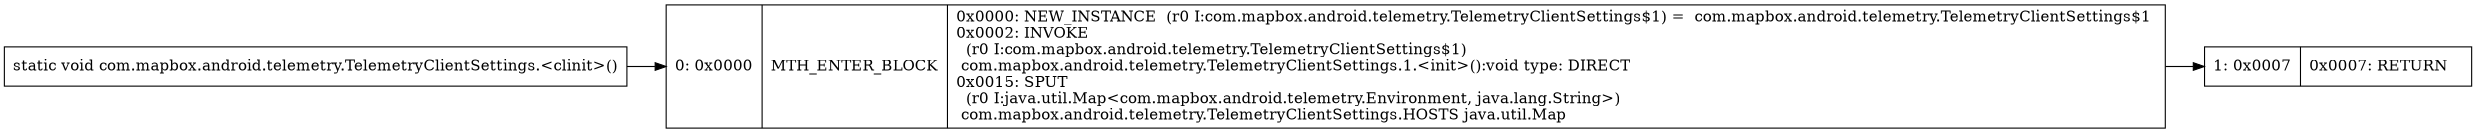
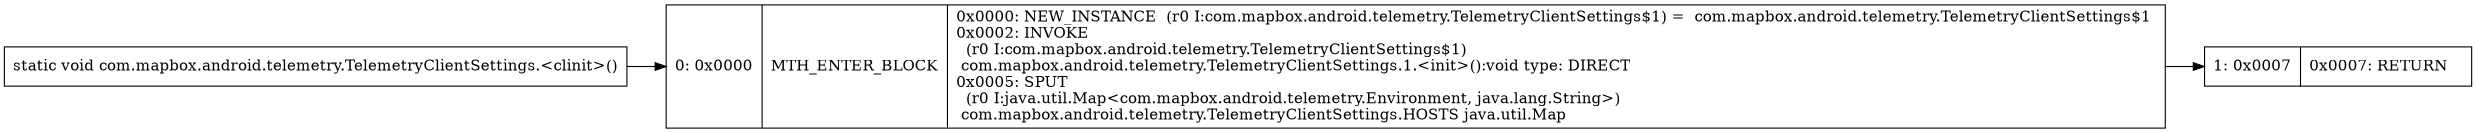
node "0: 0x0000": text "0x0015: SPUT" -> "0x0005: SPUT"
